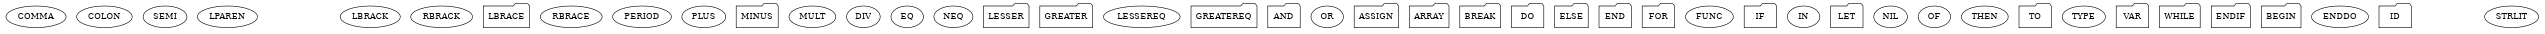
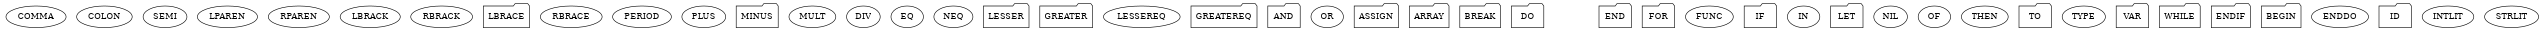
node "RPAREN": added
node "ELSE": removed
node "INTLIT": added
